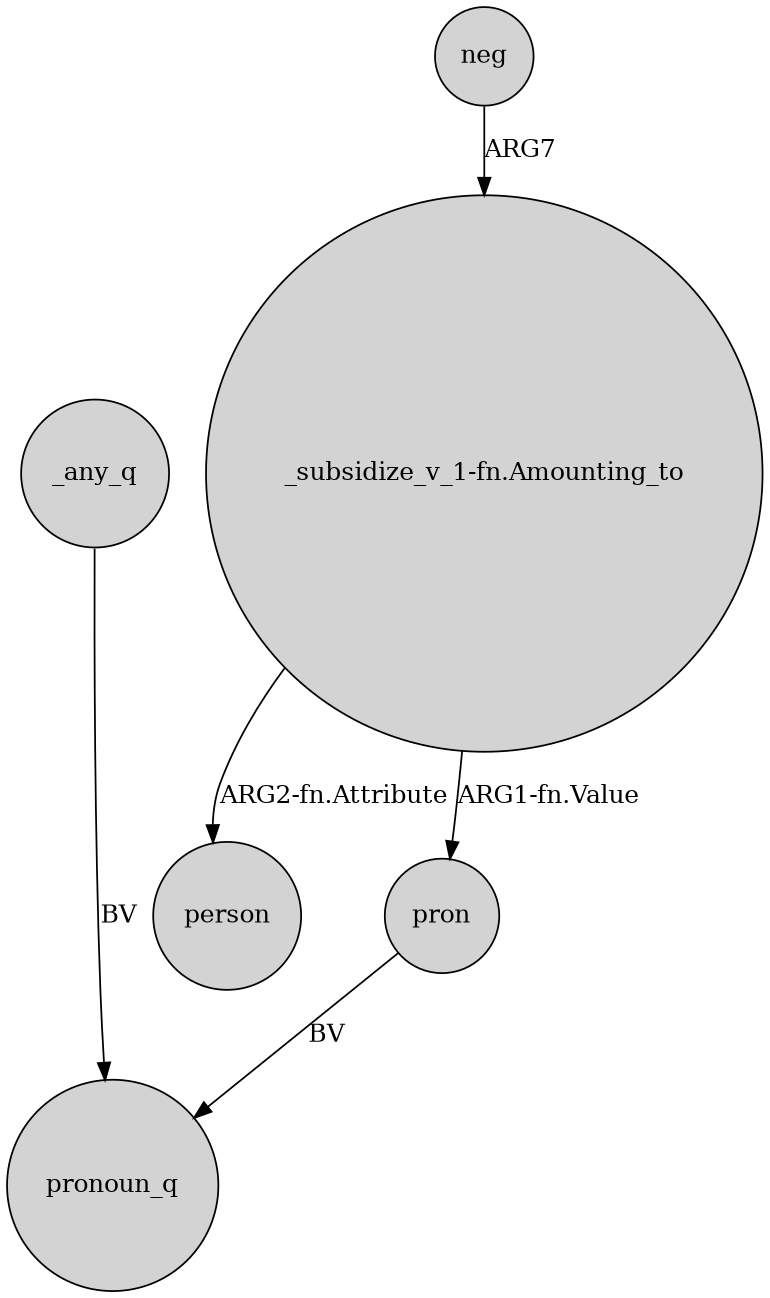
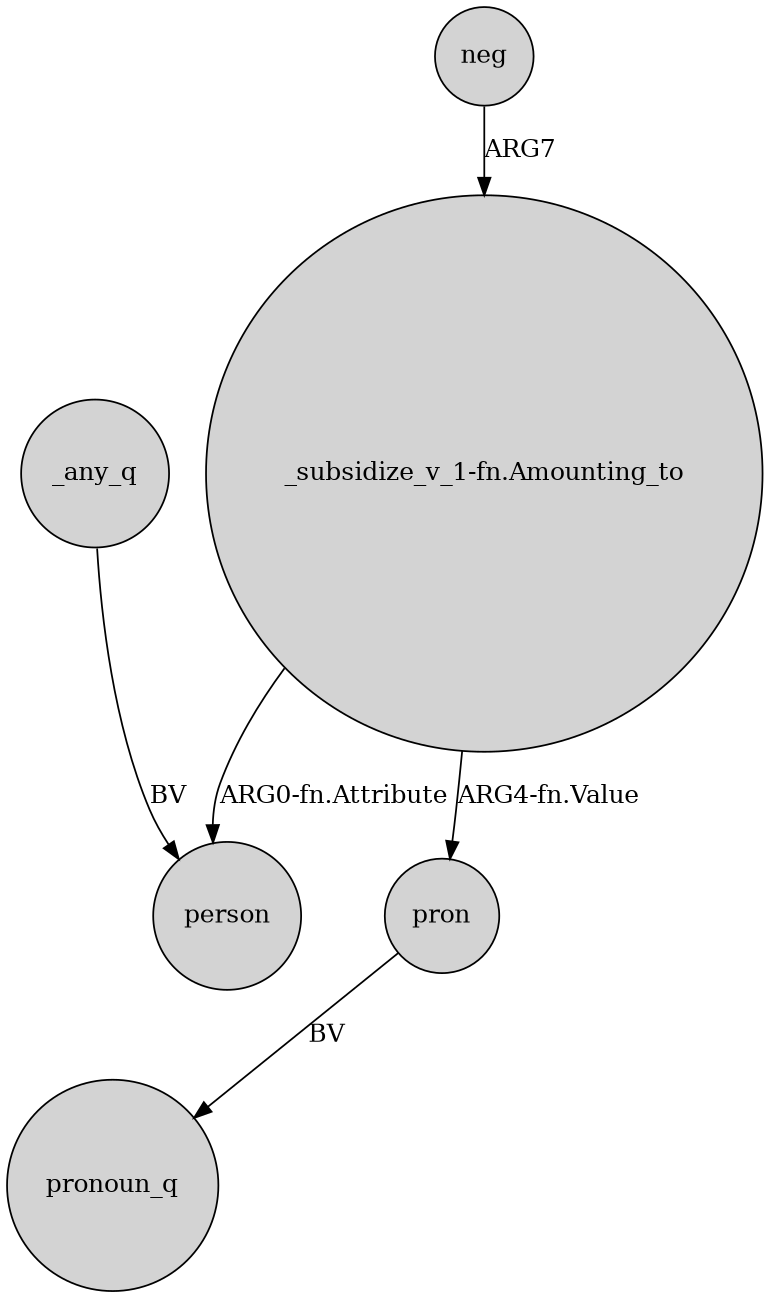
edge "_subsidize_v_1-fn.Amounting_to" -> "person": label "ARG2-fn.Attribute" -> "ARG0-fn.Attribute"
edge "_subsidize_v_1-fn.Amounting_to" -> "pron": label "ARG1-fn.Value" -> "ARG4-fn.Value"
edge "_any_q" -> "pronoun_q": now "_any_q" -> "person"
